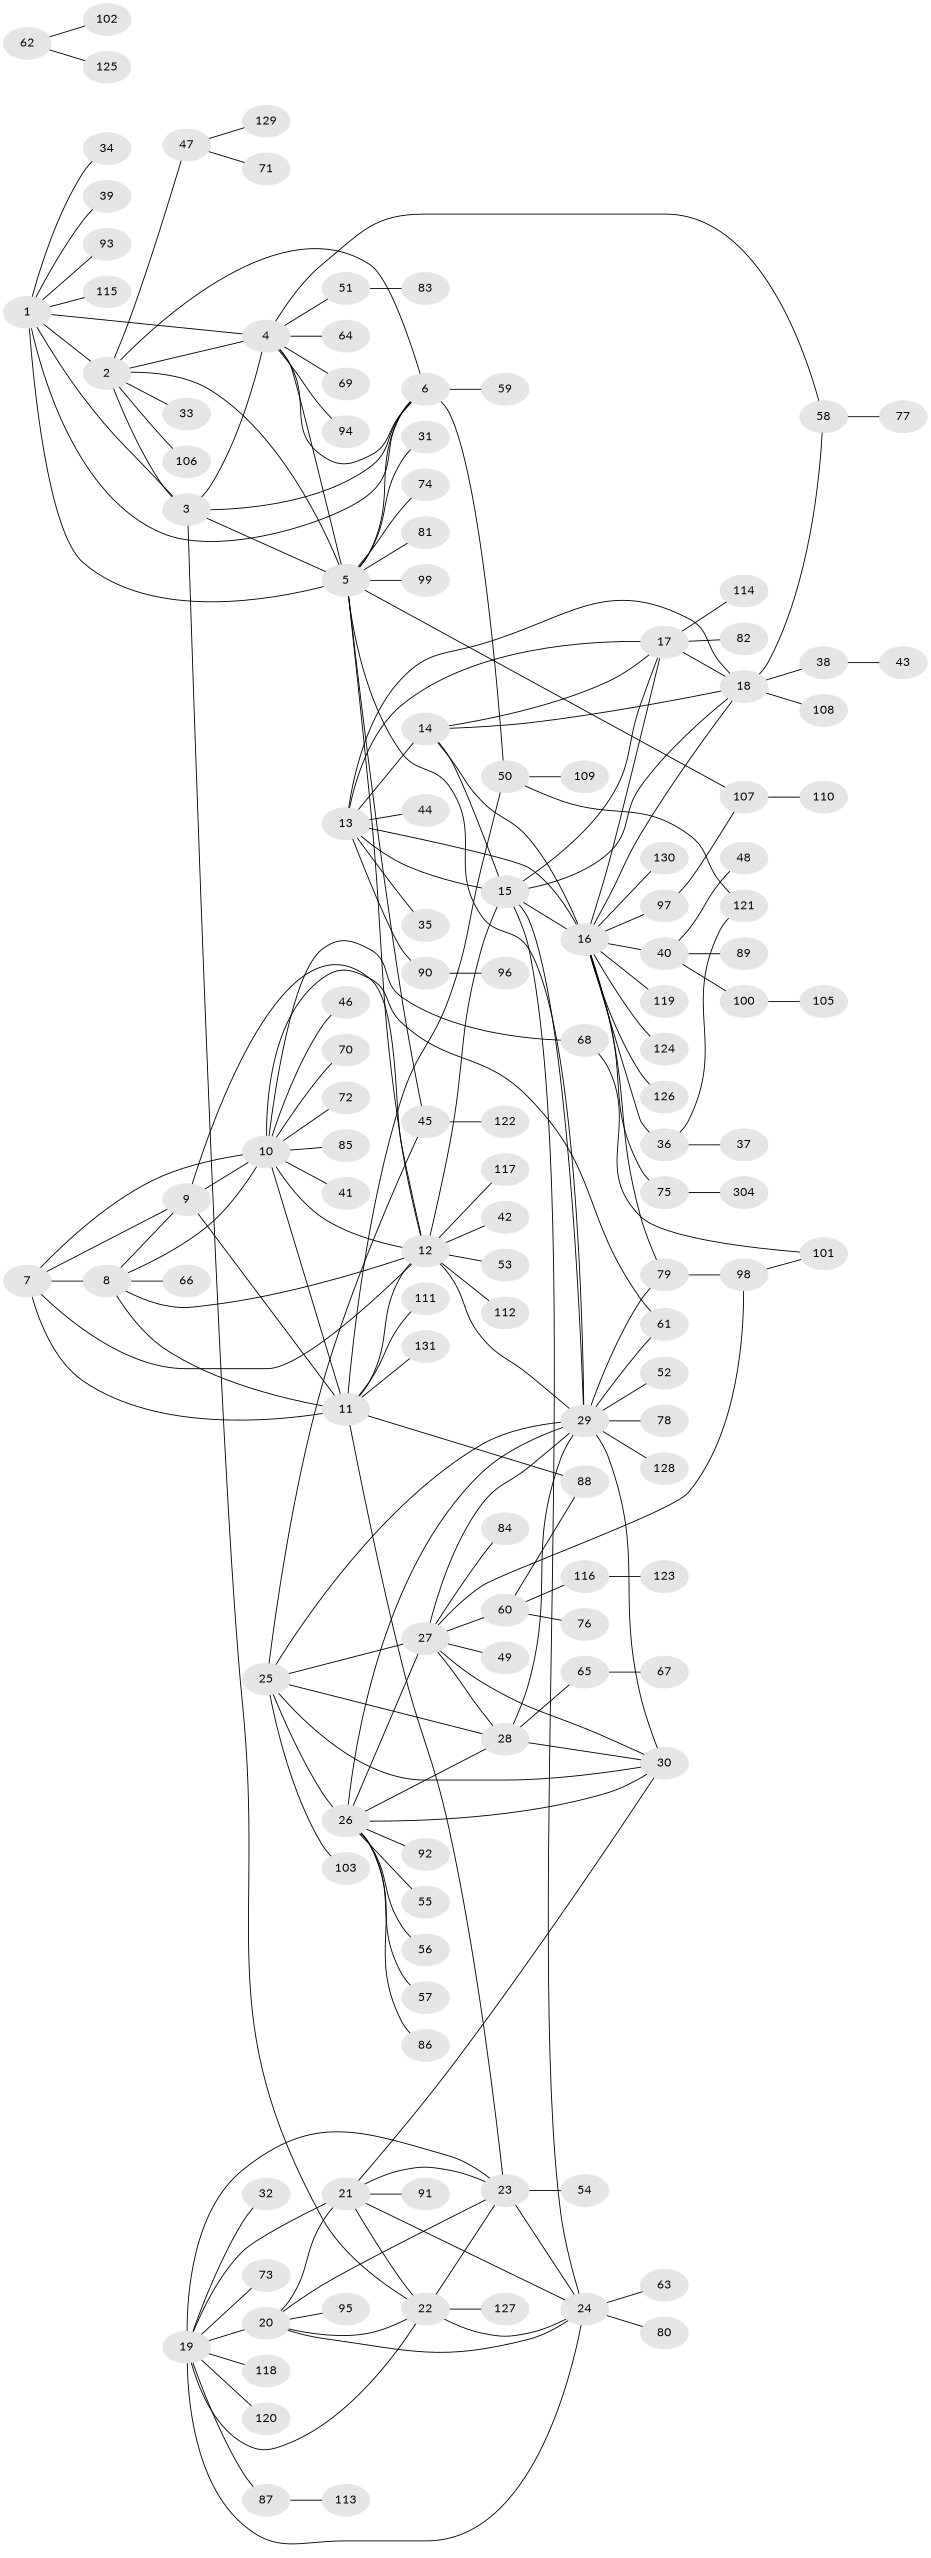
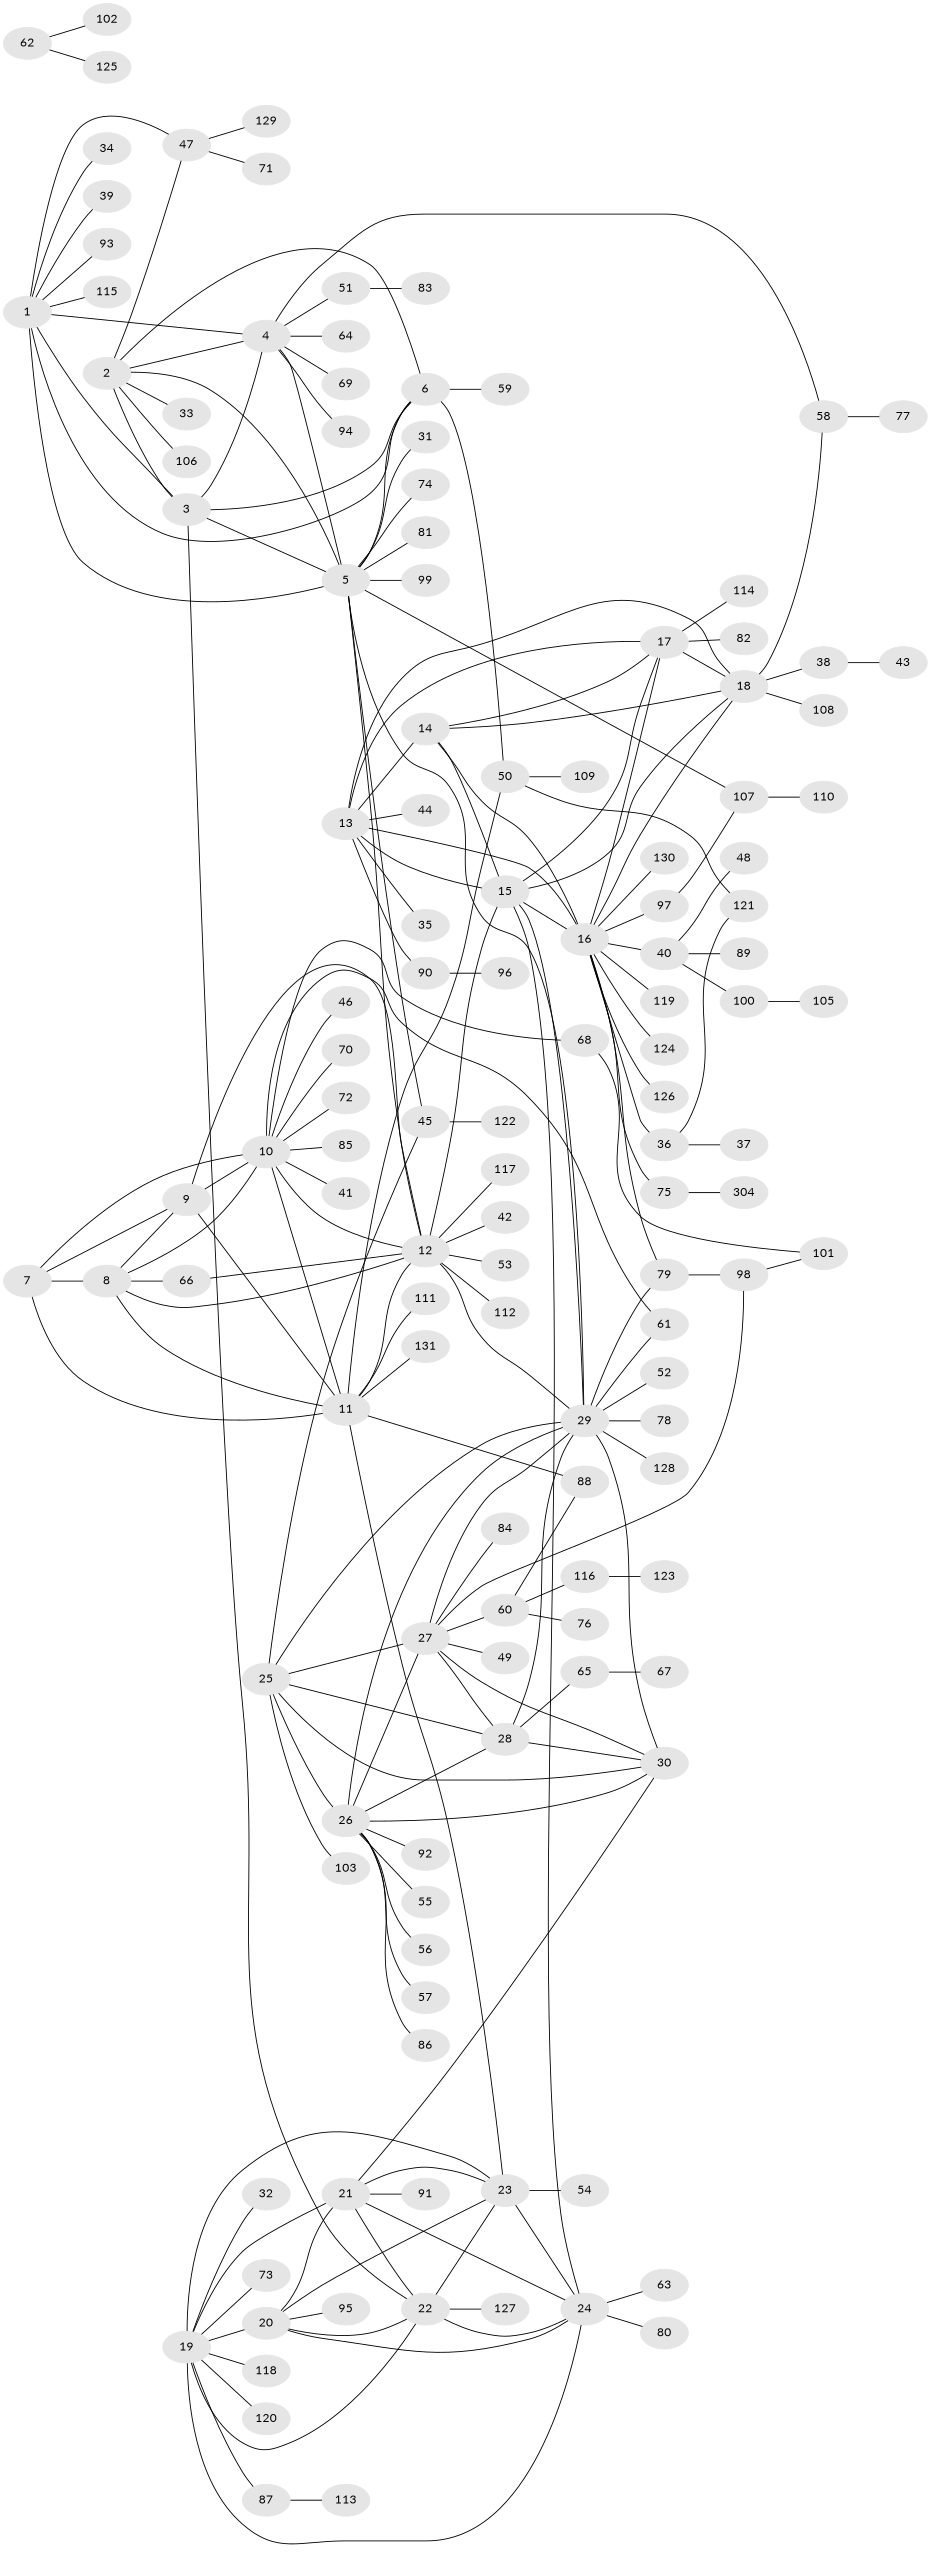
edge "1" -- "2": now "1" -- "47"
edge "4" -- "6": removed
edge "12" -- "7": now "12" -- "66"
